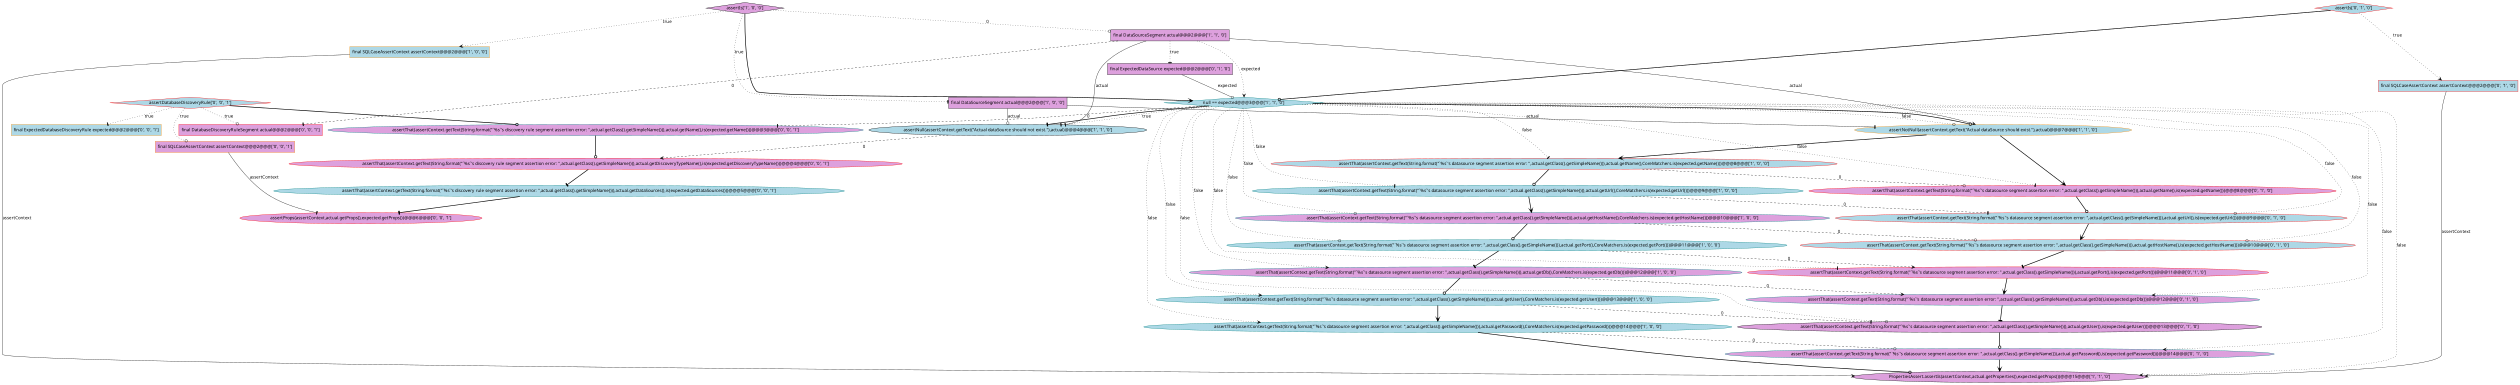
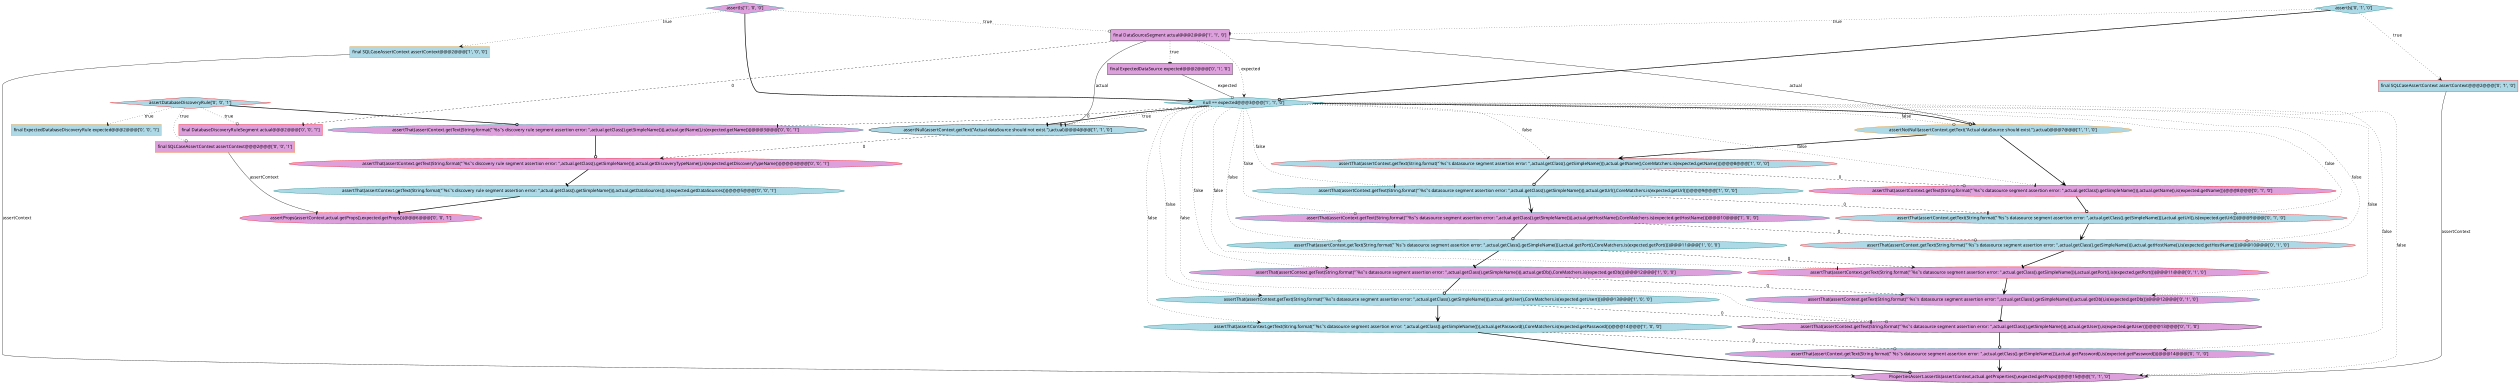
node "assertIs['1', '0', '0']": color black -> teal
node "assertIs['0', '1', '0']": color red -> teal
edge "assertIs['0', '1', '0']" -> "final DataSourceSegment actual@@@2@@@['1', '1', '0']": added, label "true"
edge "assertIs['1', '0', '0']" -> "final DataSourceSegment actual@@@2@@@['1', '1', '0']": label "0" -> "true"
node "final DataSourceSegment actual@@@2@@@['1', '0', '0']": removed
